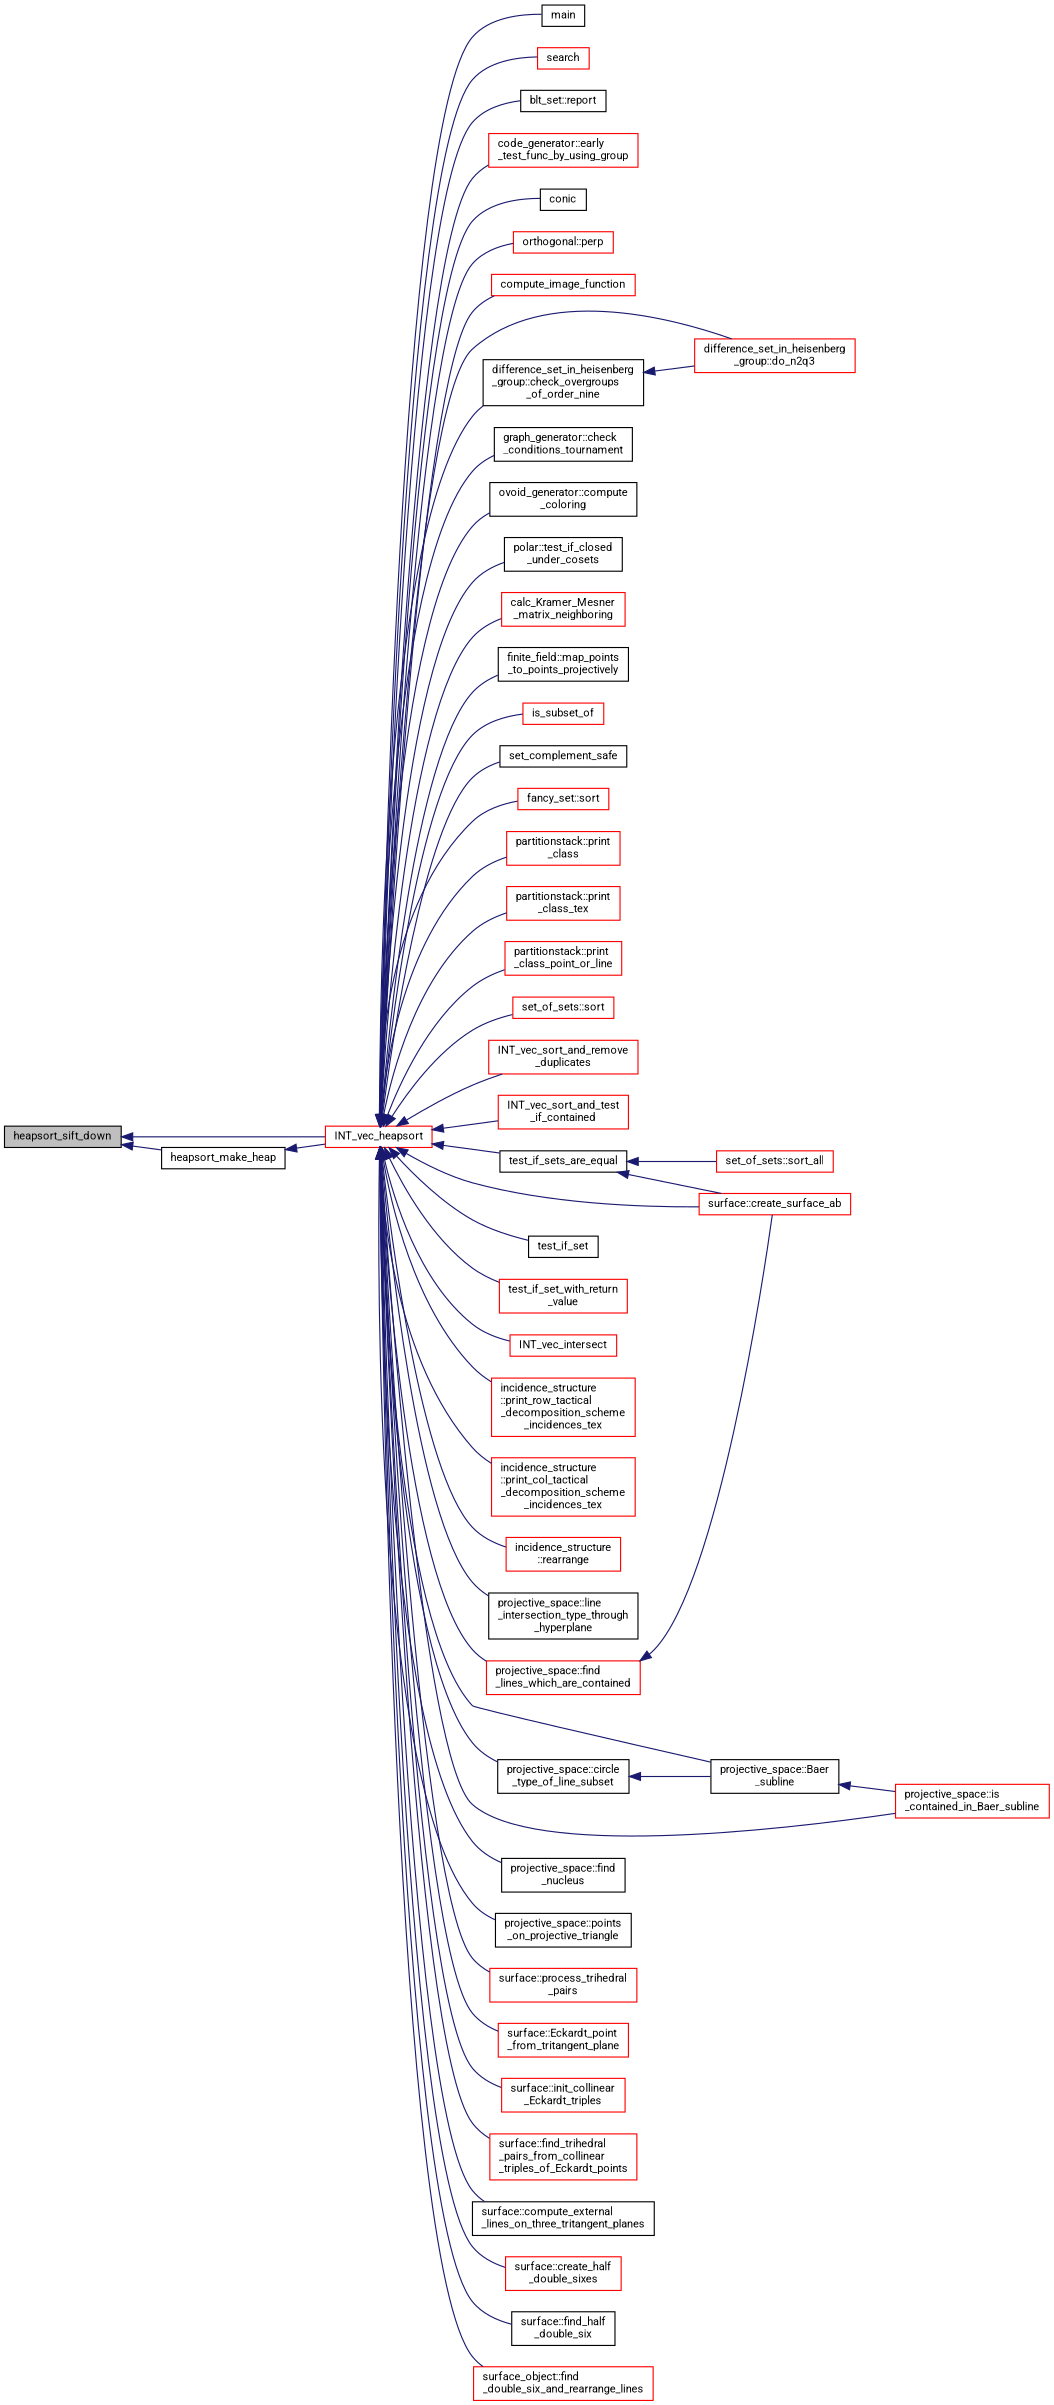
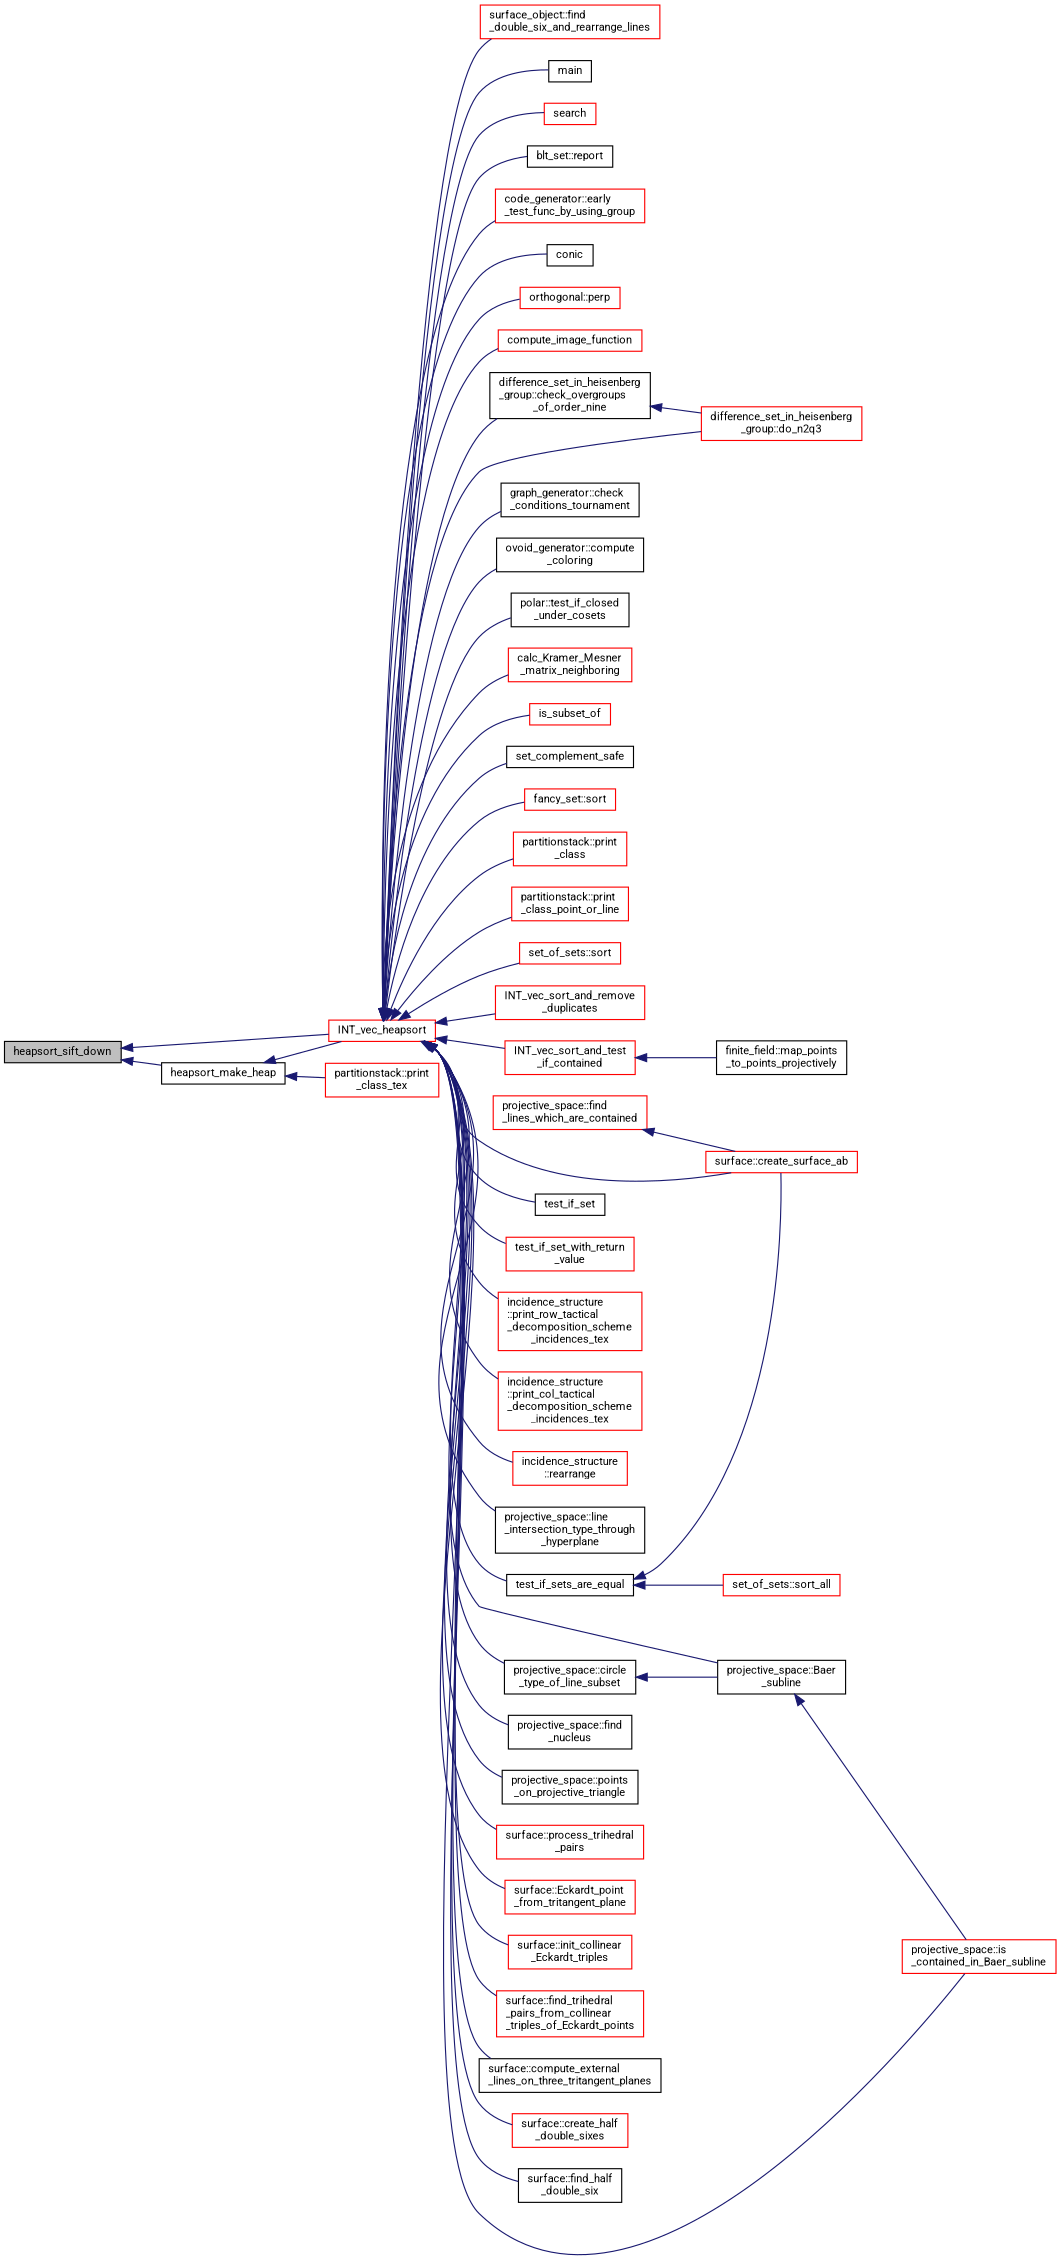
edge "finite_field::map_points _to_points_projectively" -> "INT_vec_heapsort": now "finite_field::map_points _to_points_projectively" -> "INT_vec_sort_and_test _if_contained"
edge "partitionstack::print _class_tex" -> "INT_vec_heapsort": now "partitionstack::print _class_tex" -> "heapsort_make_heap"
node "INT_vec_intersect": removed
edge "projective_space::find _lines_which_are_contained" -> "INT_vec_heapsort": removed
